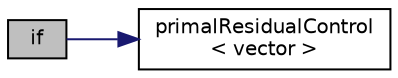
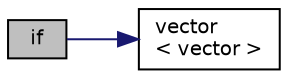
node "primalResidualControl < vector >": label "primalResidualControl < vector >" -> "vector < vector >"
